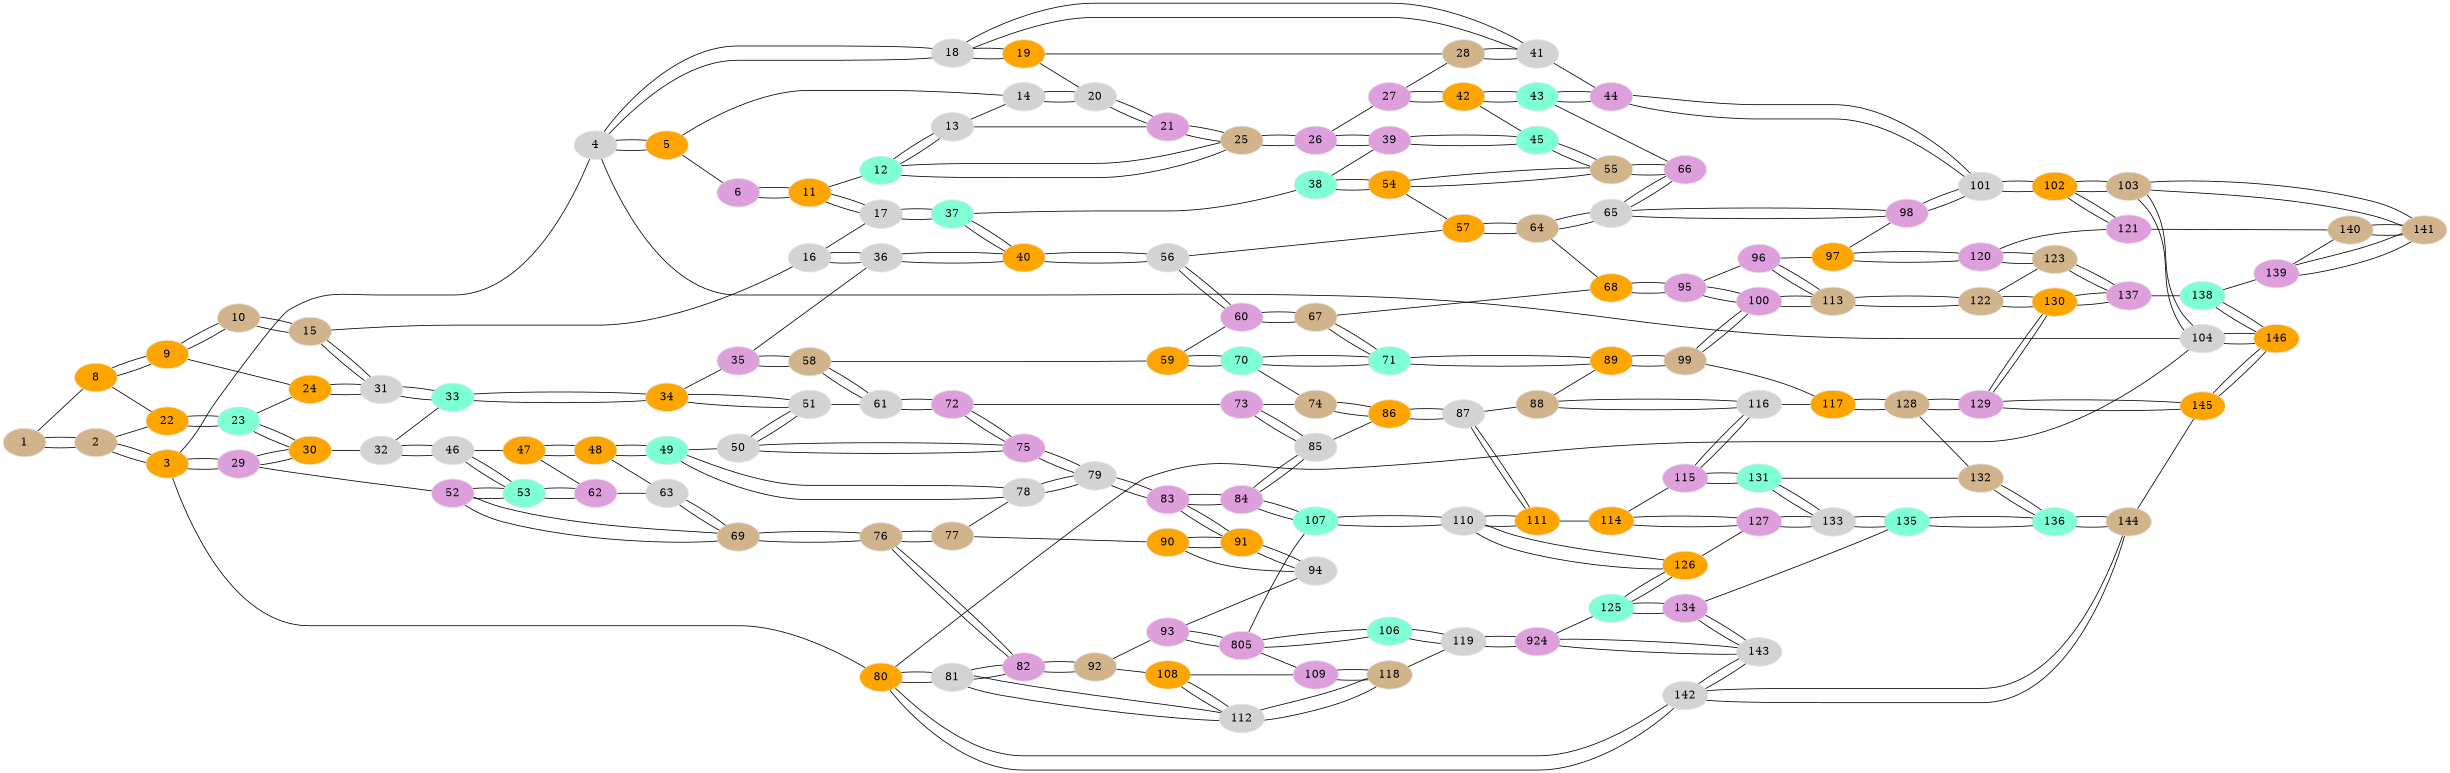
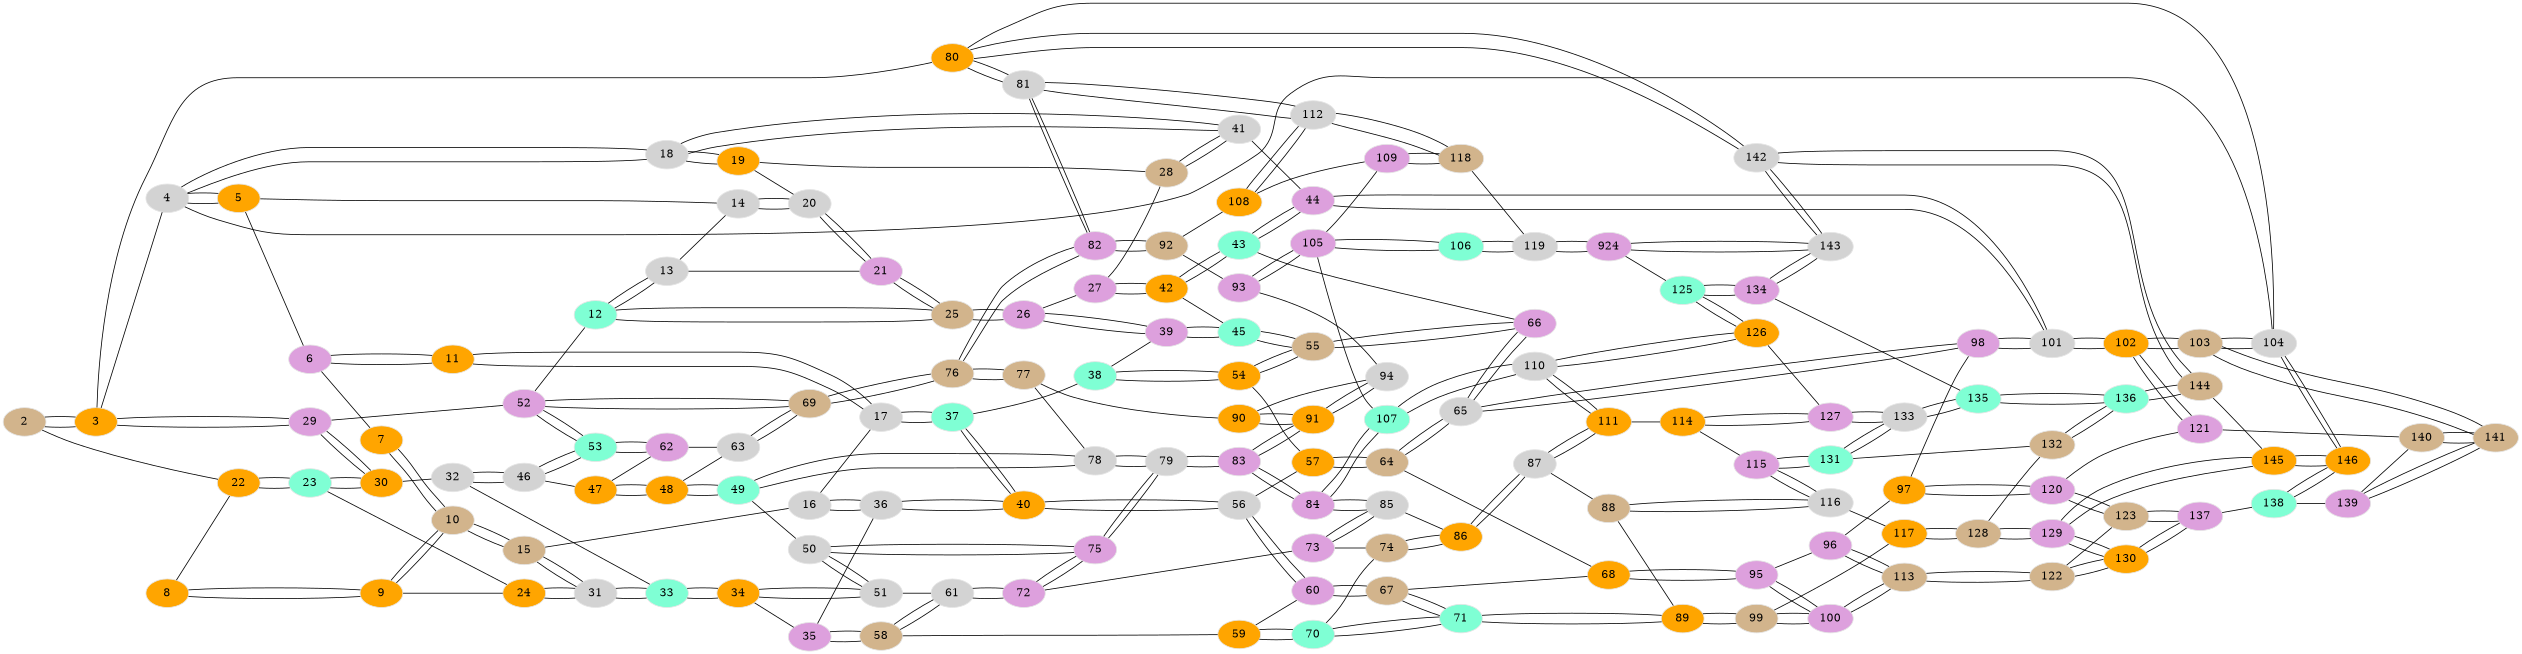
edge "12" -- "11": now "12" -- "52"
node "7": added
node "1": removed
node "805": label "805" -> "105"
